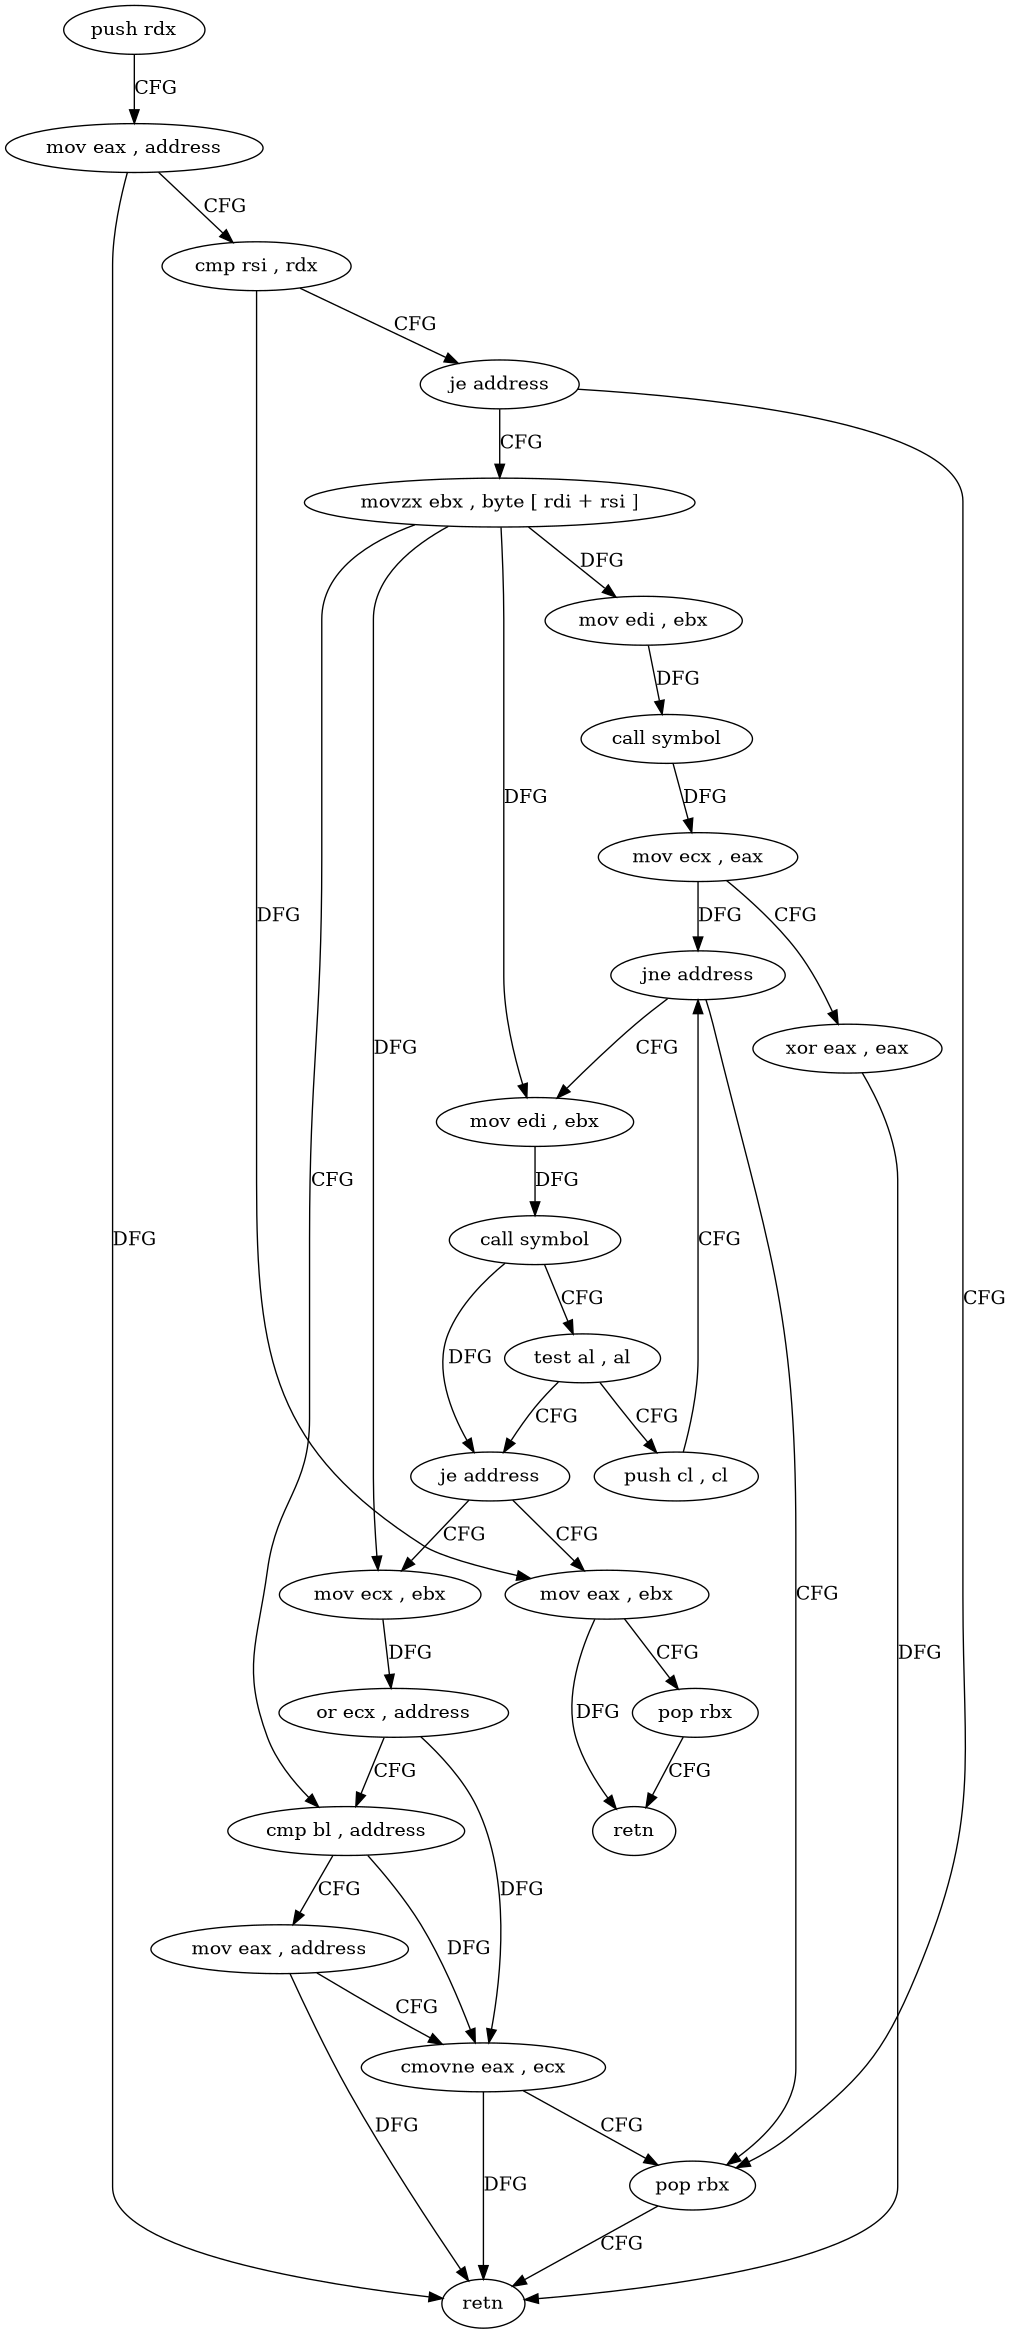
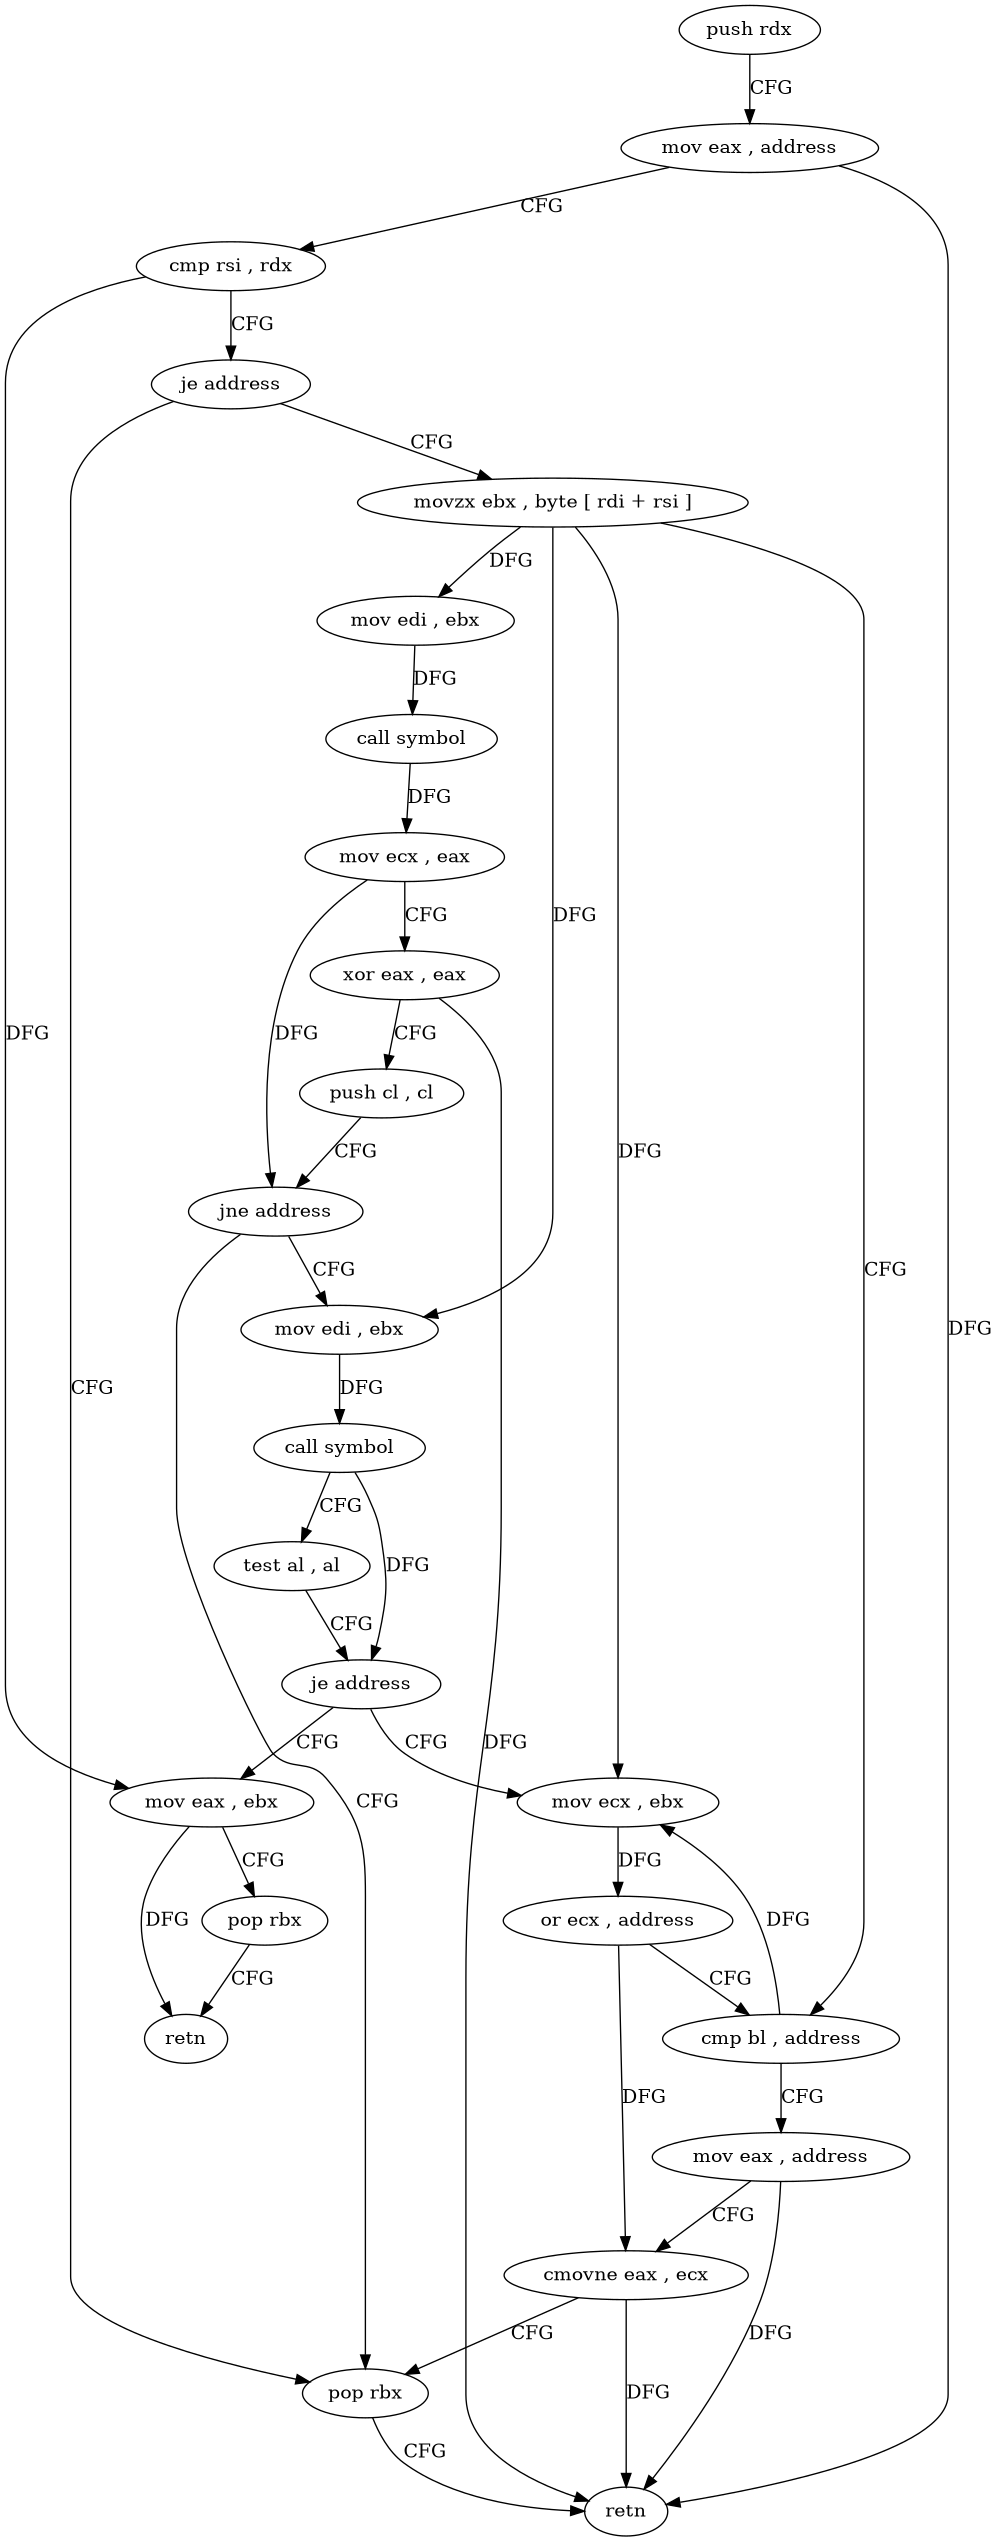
edge "test al , al" -> "push cl , cl": now "xor eax , eax" -> "push cl , cl"
edge "cmp bl , address" -> "cmovne eax , ecx": now "cmp bl , address" -> "mov ecx , ebx"
